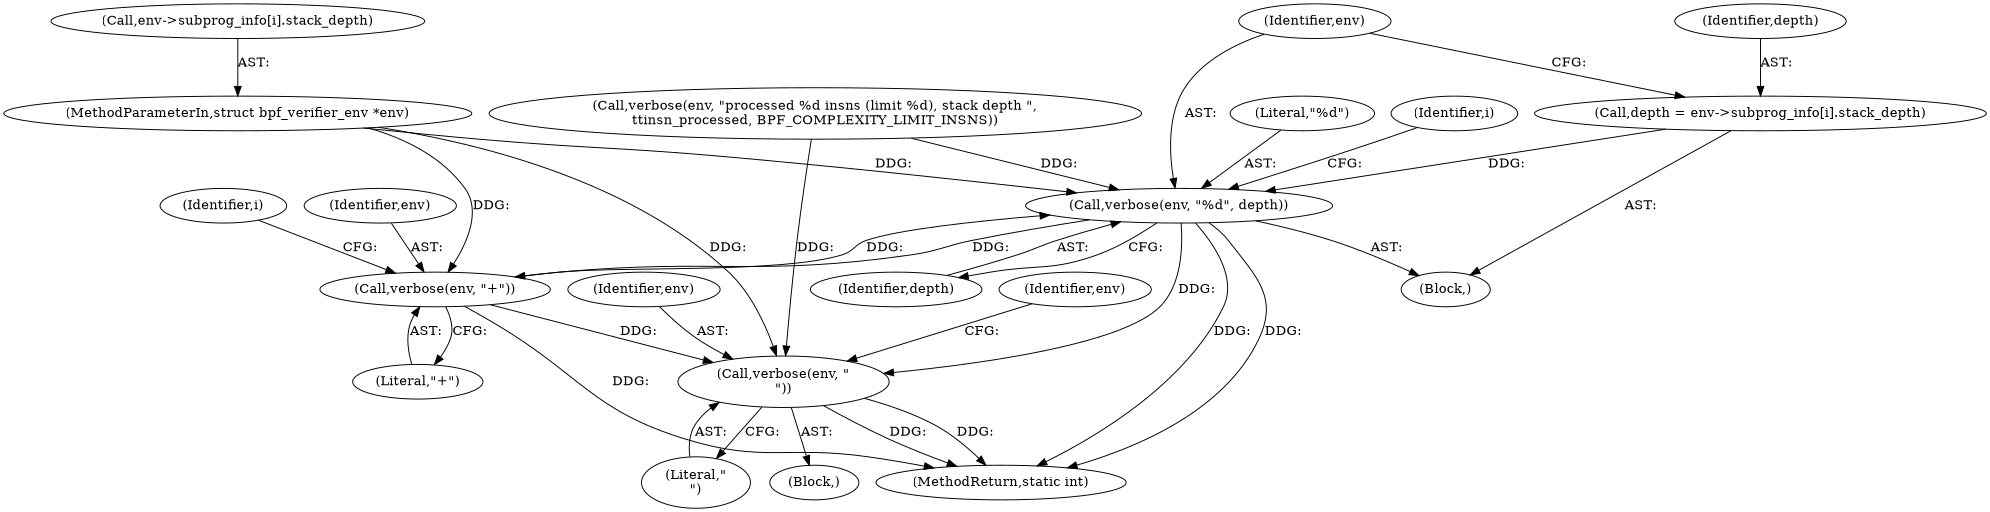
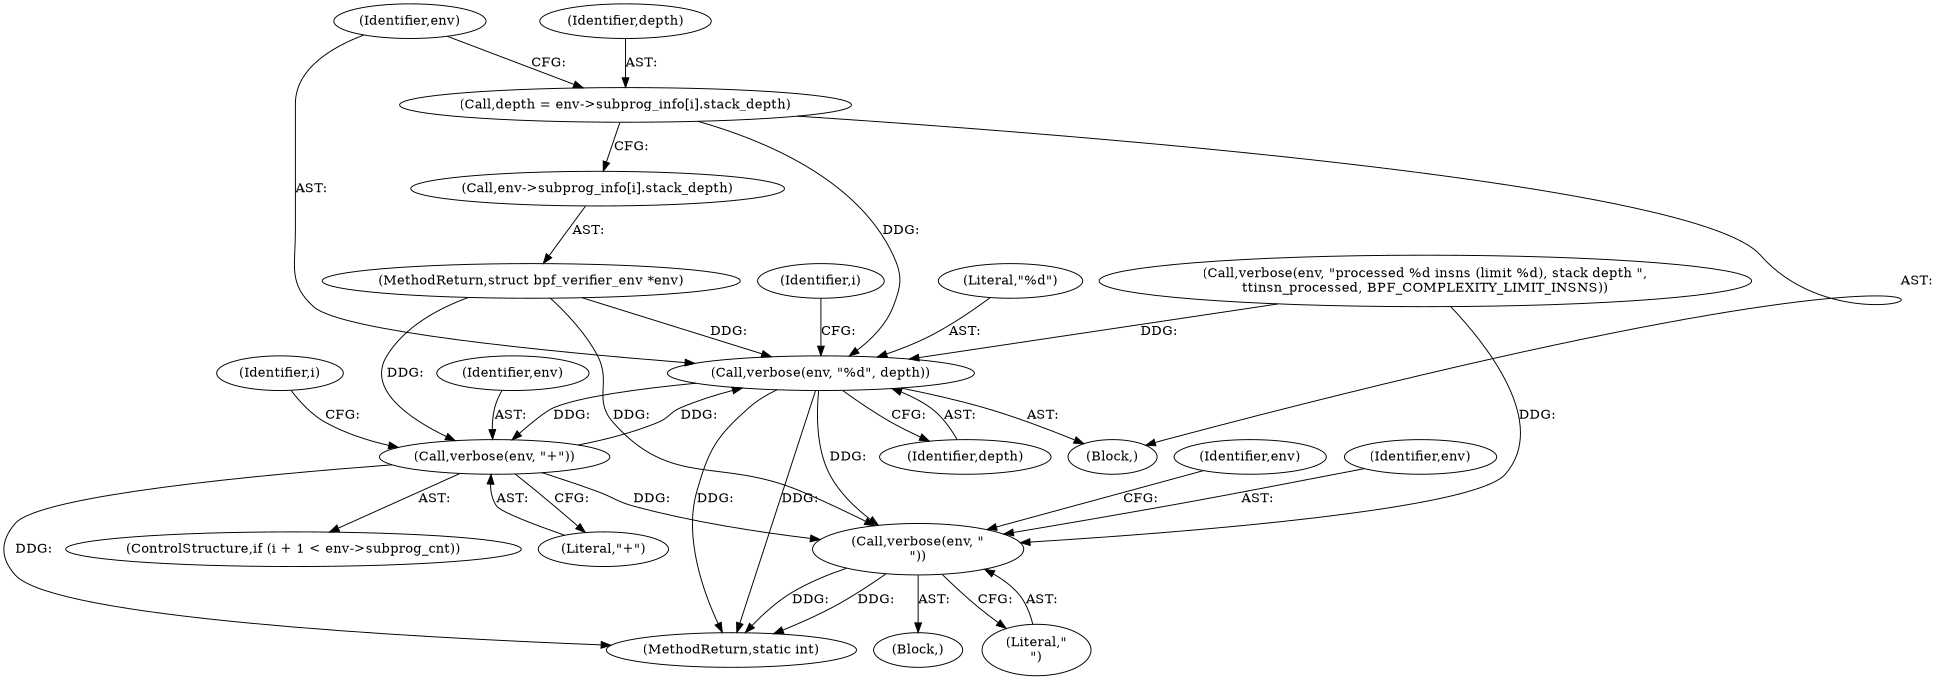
node "(MethodParameterIn,struct bpf_verifier_env *env)": label "(MethodParameterIn,struct bpf_verifier_env *env)" -> "(MethodReturn,struct bpf_verifier_env *env)"
edge "(Call,depth = env->subprog_info[i].stack_depth)" -> "(Call,env->subprog_info[i].stack_depth)": added, label "CFG:"
node "(ControlStructure,if (i + 1 < env->subprog_cnt))": added
